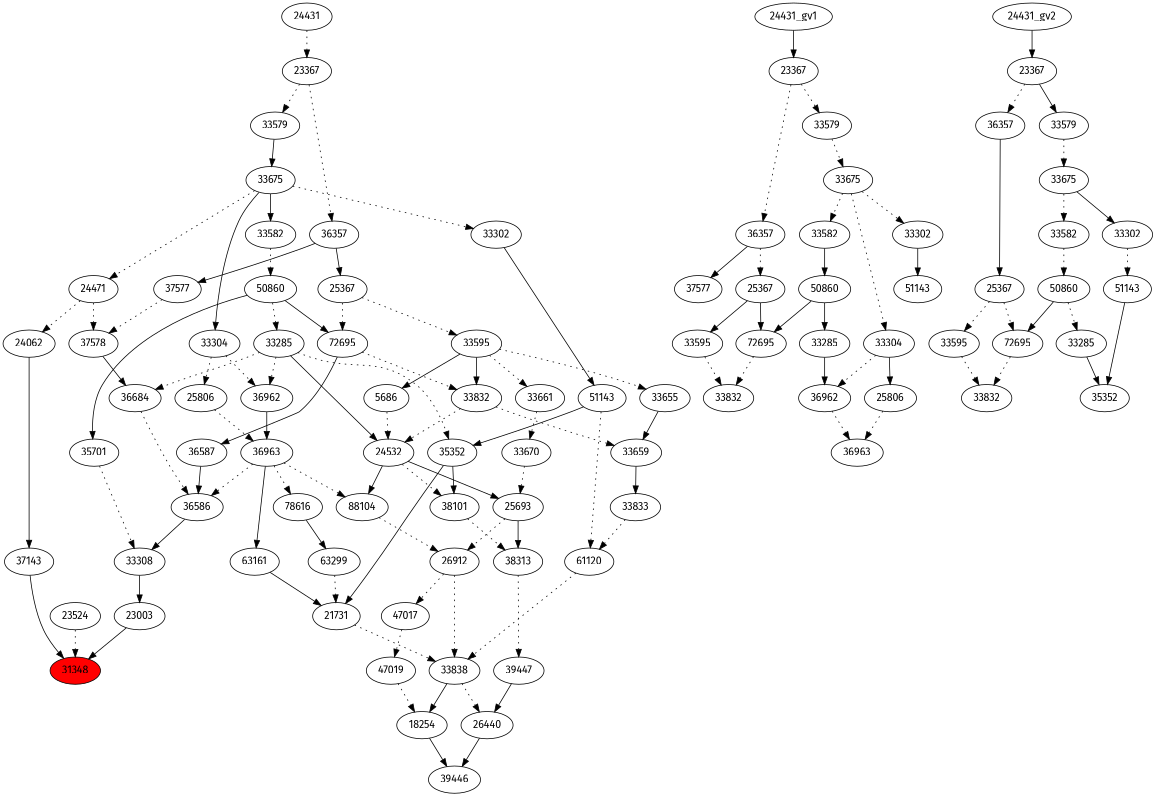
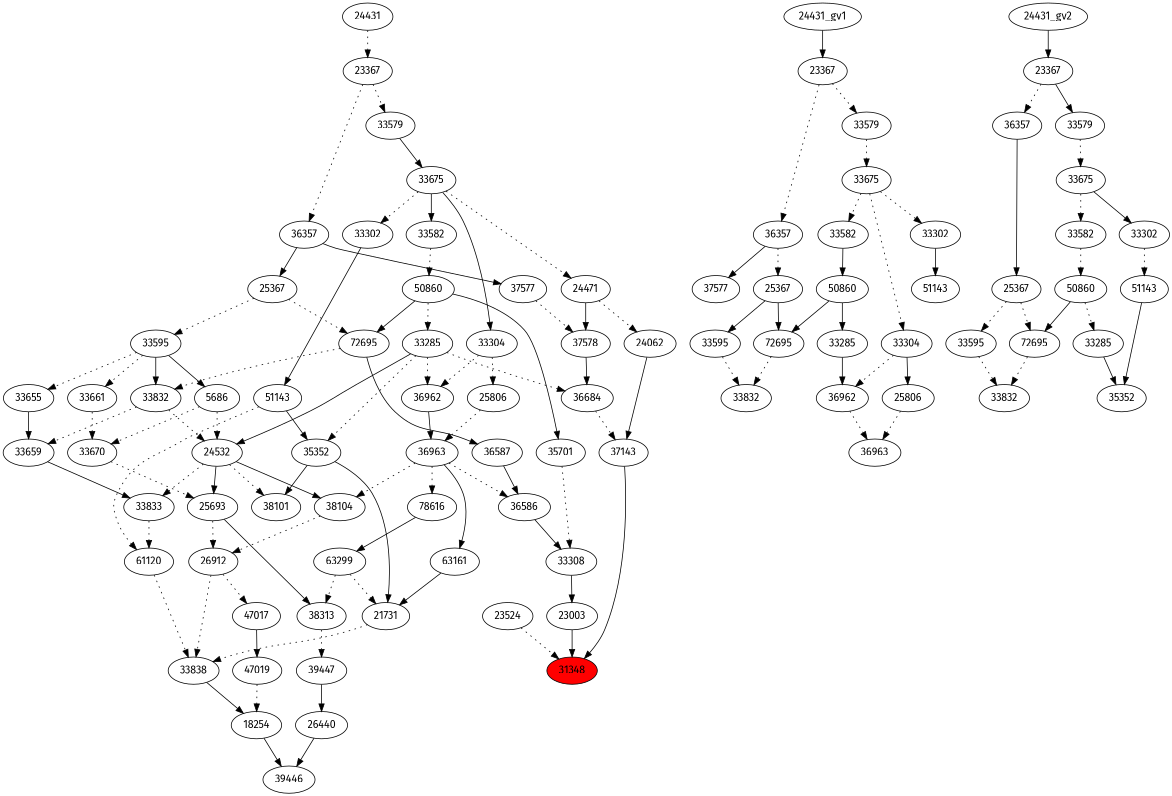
edge "24471" -> "37578": style dotted -> solid
edge "5686" -> "33670": added
edge "36684" -> "36586": now "36684" -> "37143"
edge "24532" -> "33833": added
node "88104": label "88104" -> "38104"
edge "38101" -> "38313": now "63299" -> "38313"
edge "47017" -> "47019": style dotted -> solid
edge "33838" -> "26440": removed
